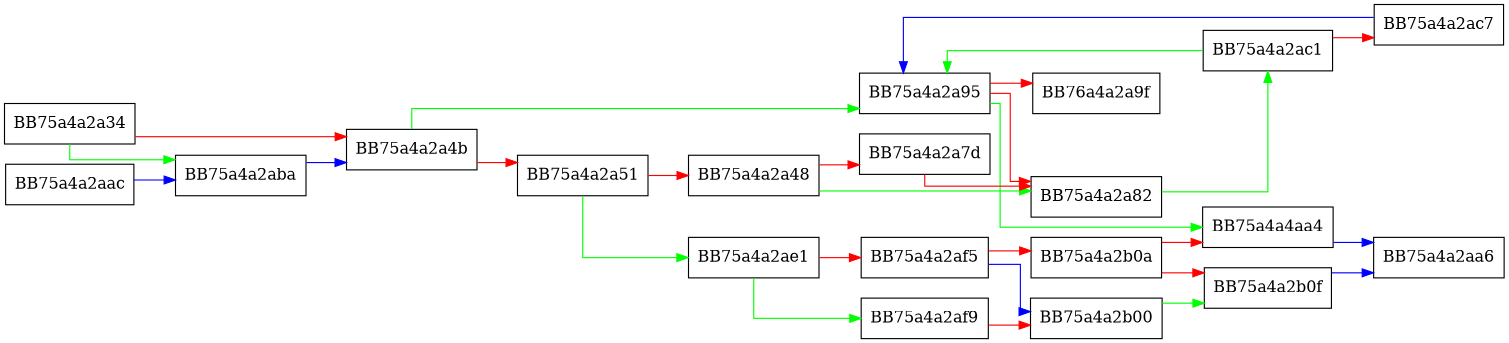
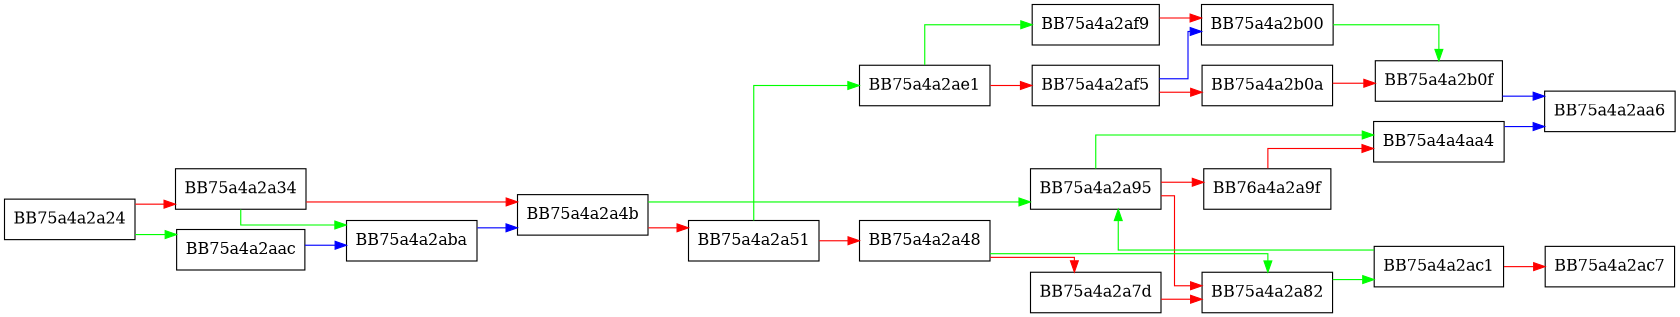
edge "BB75a4a2ac7" -> "BB75a4a2a95": removed
node "BB75a4a2a24": added
edge "BB75a4a2b0a" -> "BB75a4a4aa4": now "BB76a4a2a9f" -> "BB75a4a4aa4"
